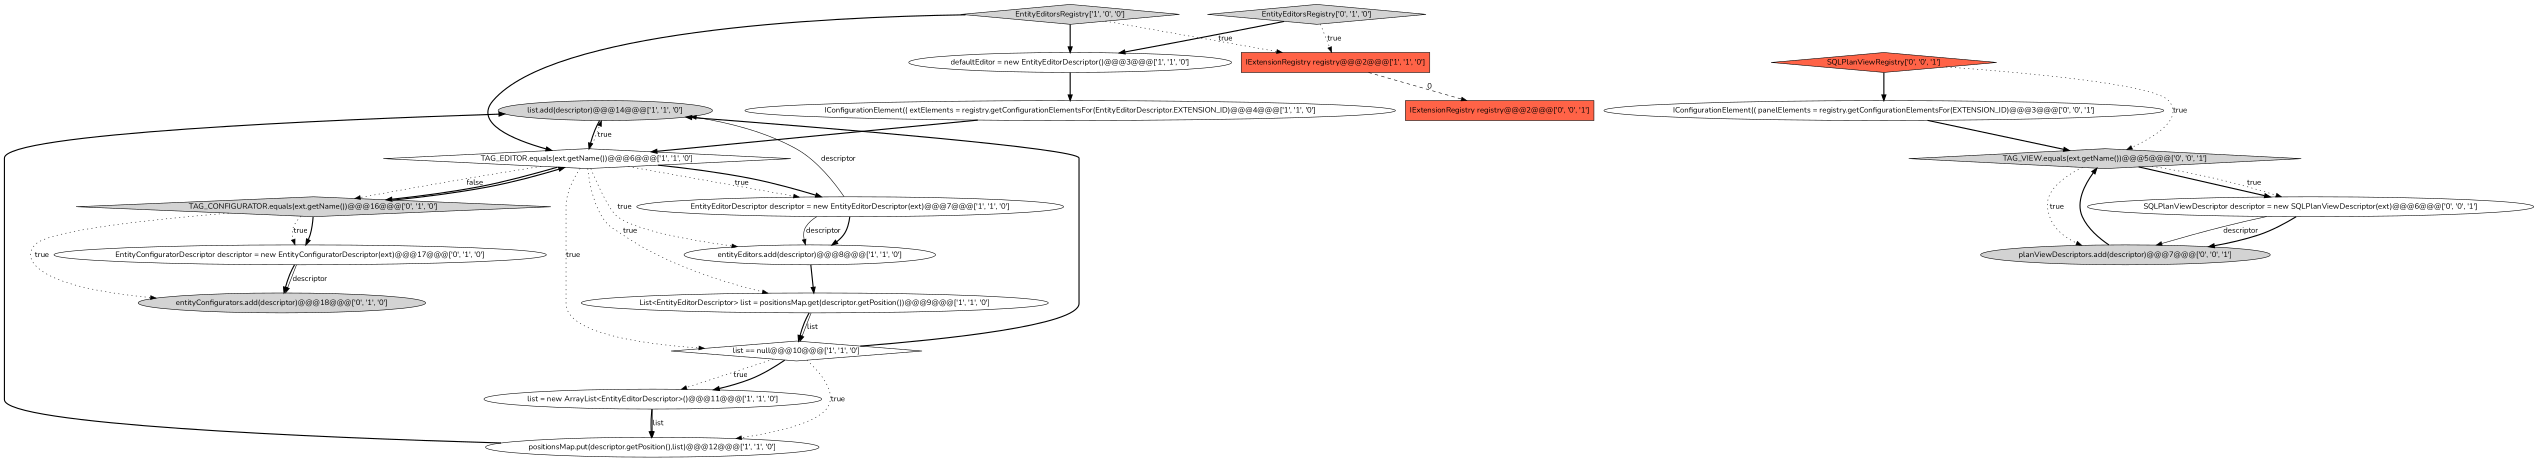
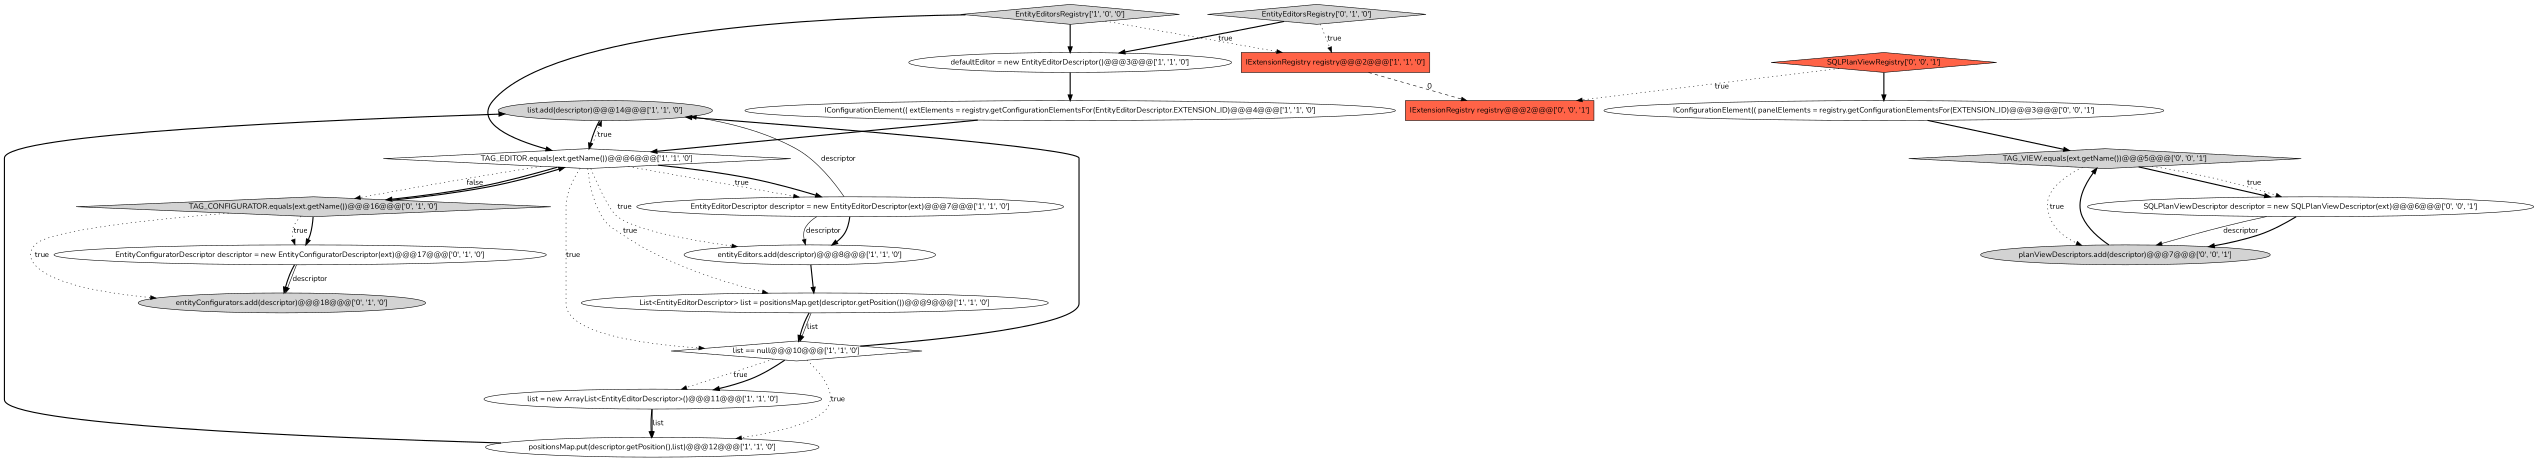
edge "SQLPlanViewRegistry['0', '0', '1']" -> "TAG_VIEW.equals(ext.getName())@@@5@@@['0', '0', '1']": now "SQLPlanViewRegistry['0', '0', '1']" -> "IExtensionRegistry registry@@@2@@@['0', '0', '1']"
